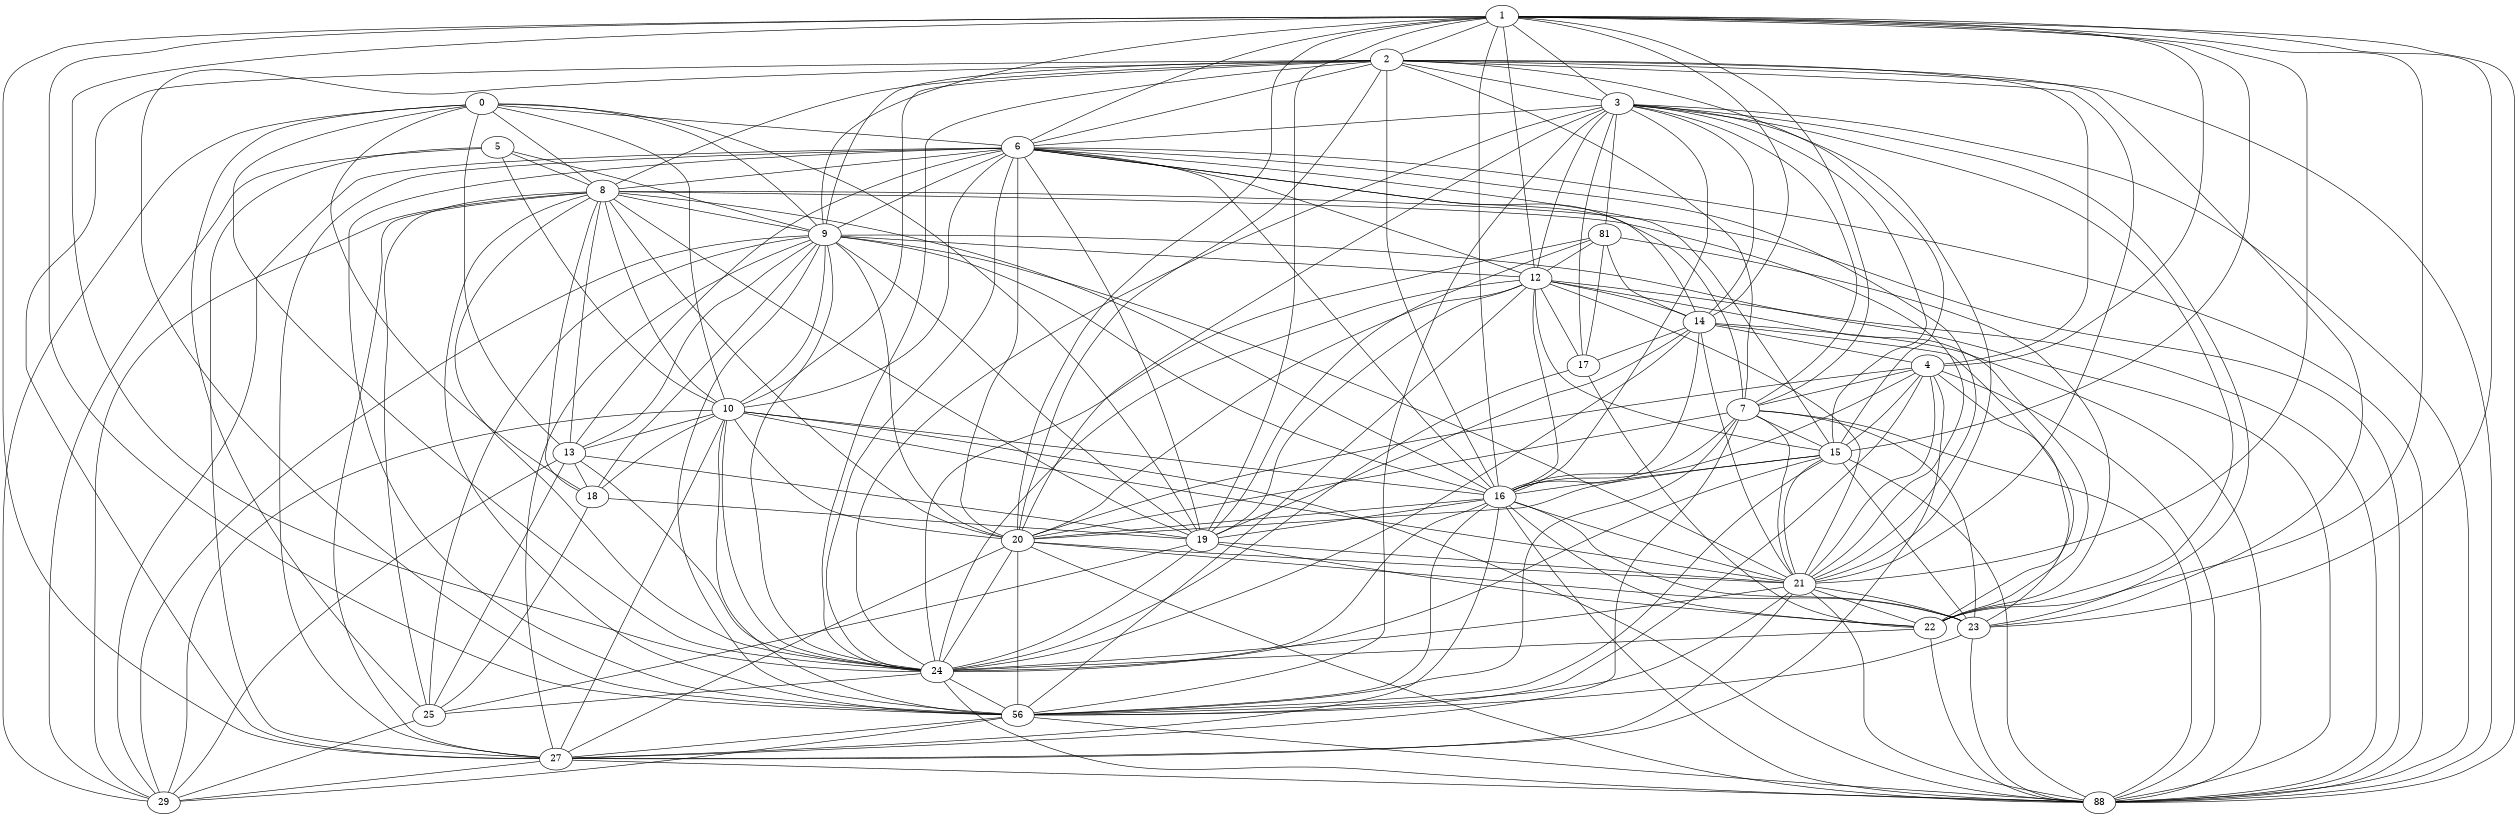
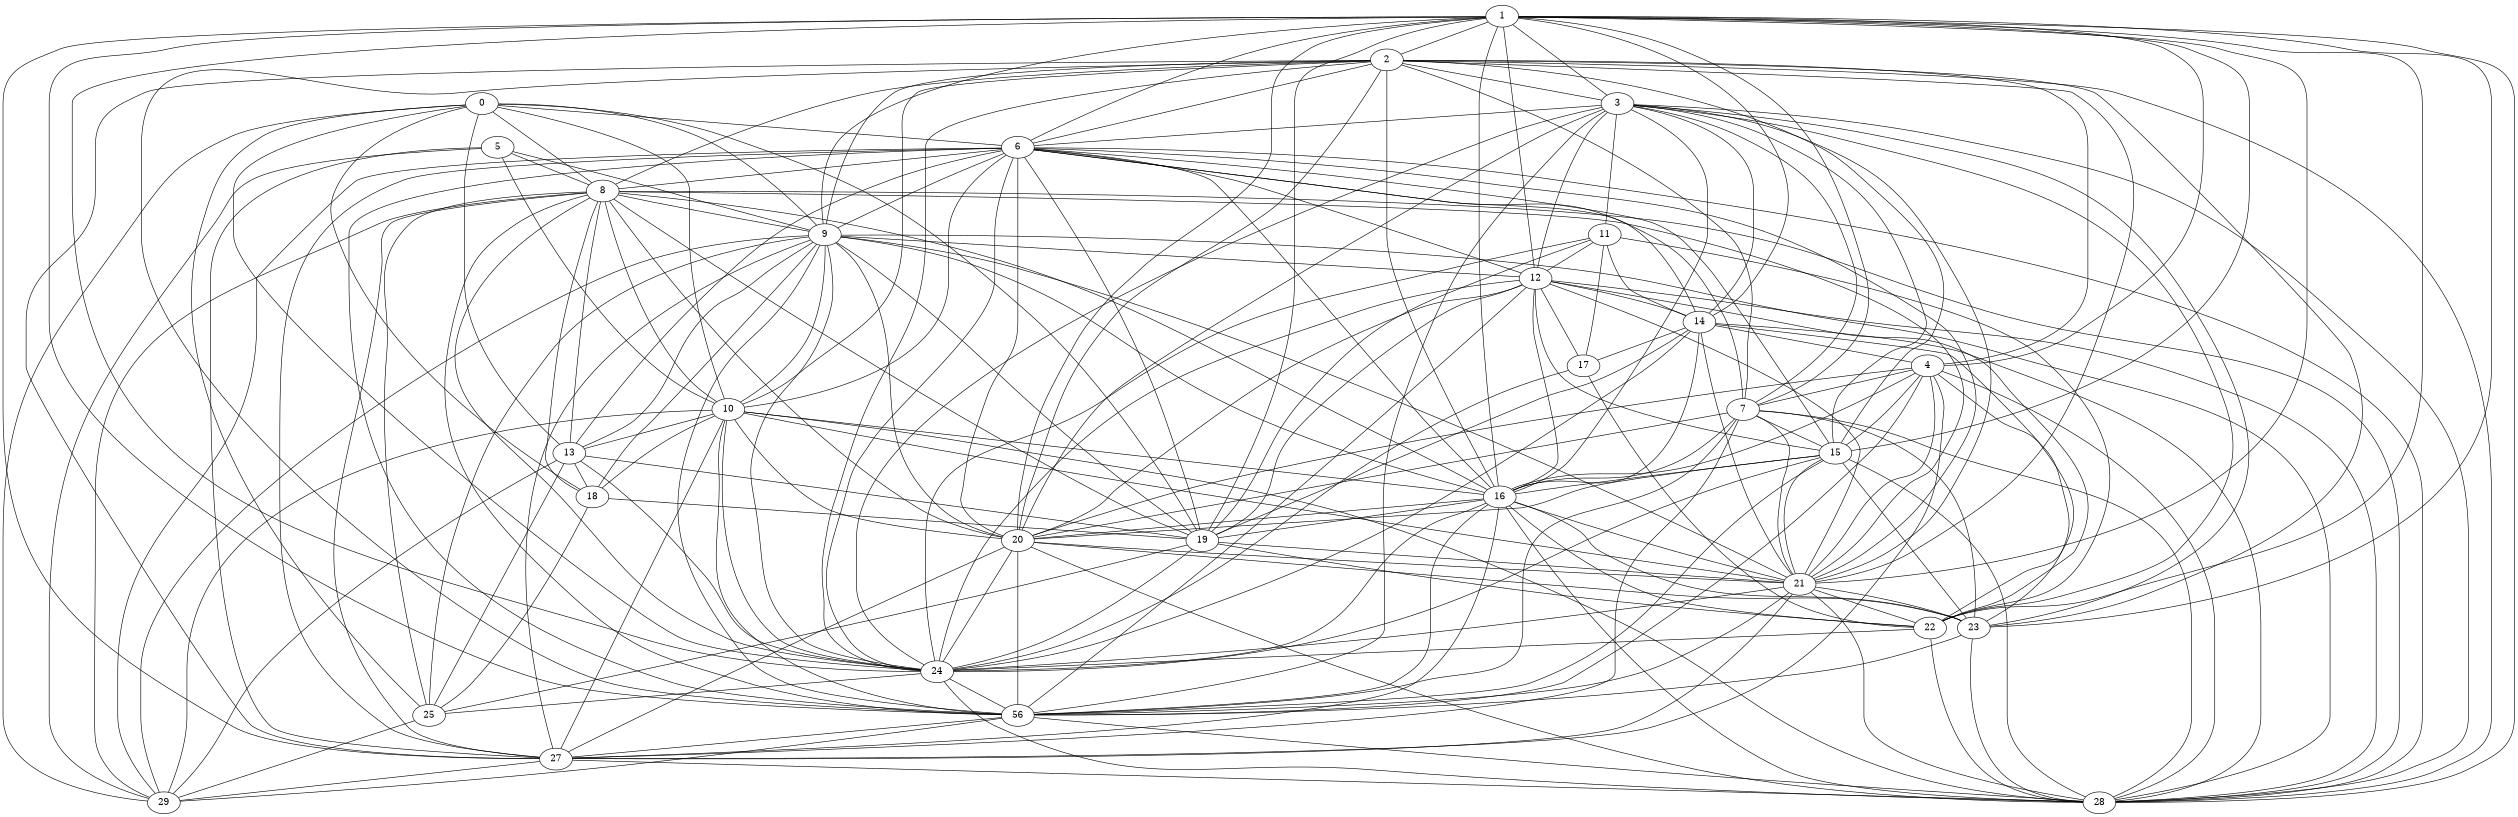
edge "3" -- "17": removed
node "81": label "81" -> "11"
node "88": label "88" -> "28"
